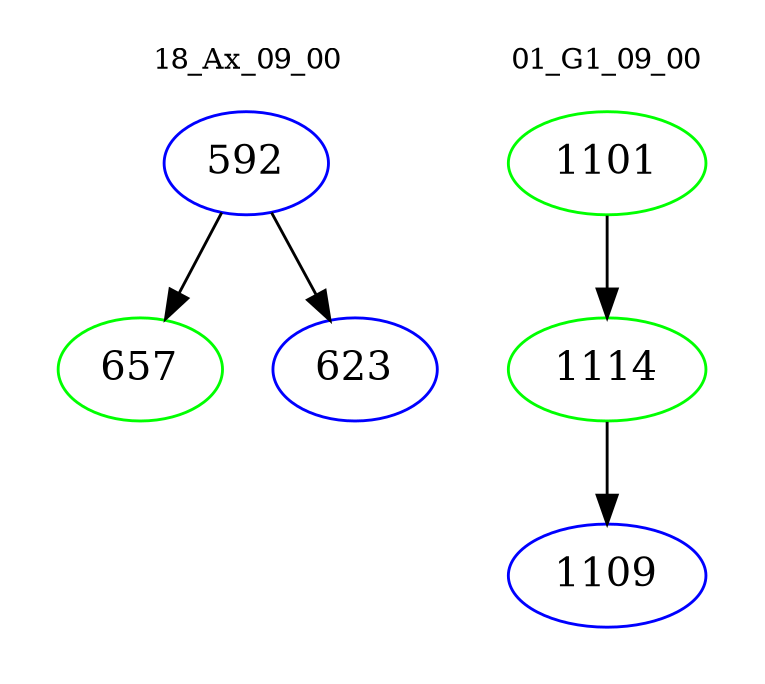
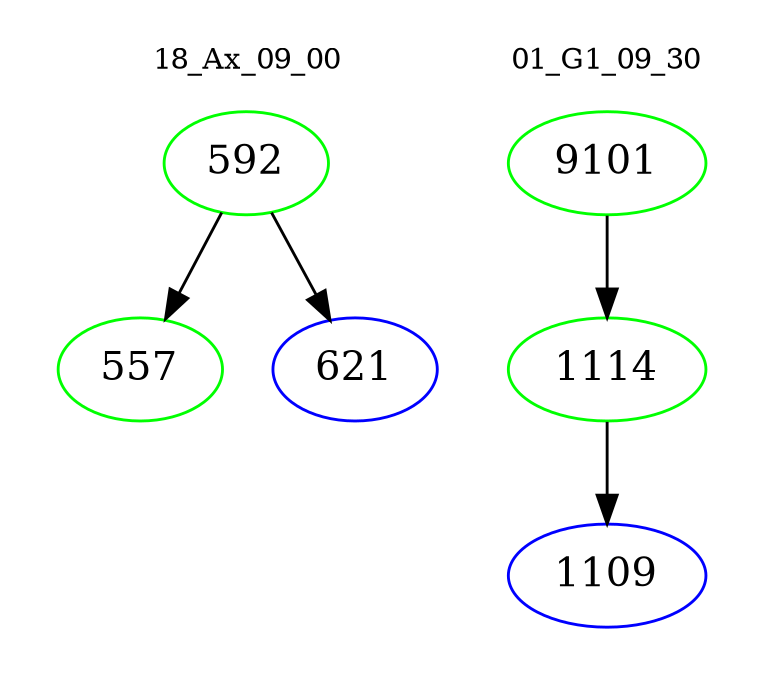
cluster "01_G1_09_00": label "01_G1_09_00" -> "01_G1_09_30"
node "592": color blue -> green
node "1101": label "1101" -> "9101"
node "657": label "657" -> "557"
node "623": label "623" -> "621"
